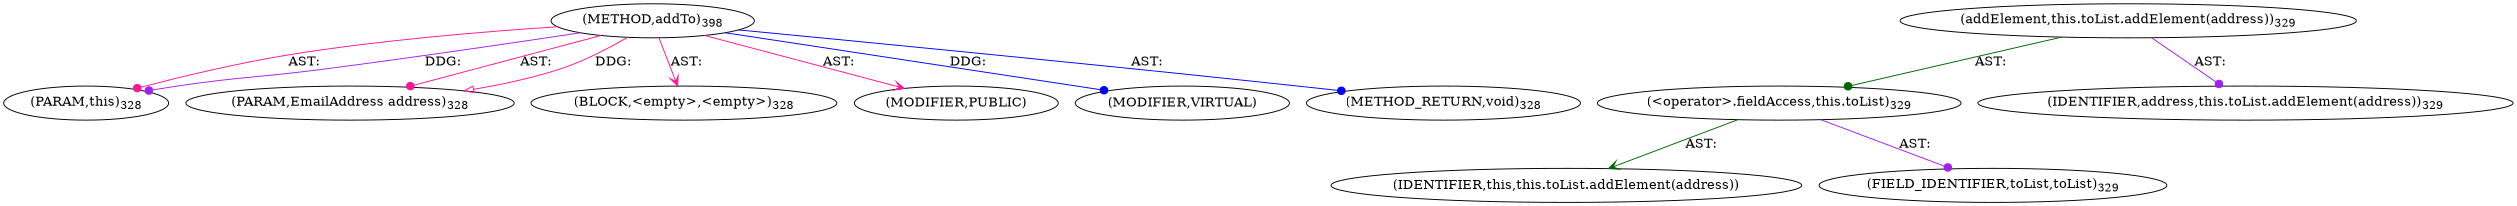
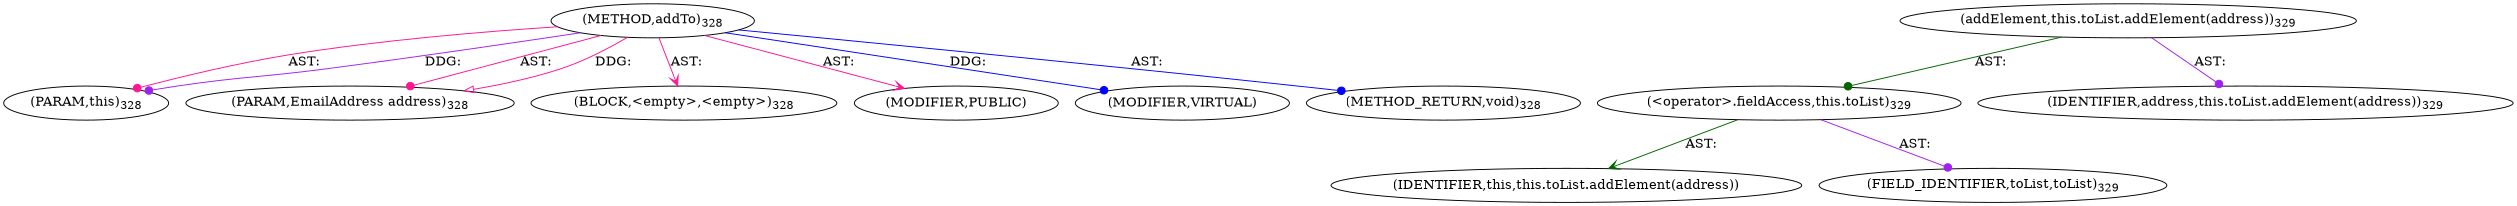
node "(METHOD,addTo)": text "398" -> "328"
